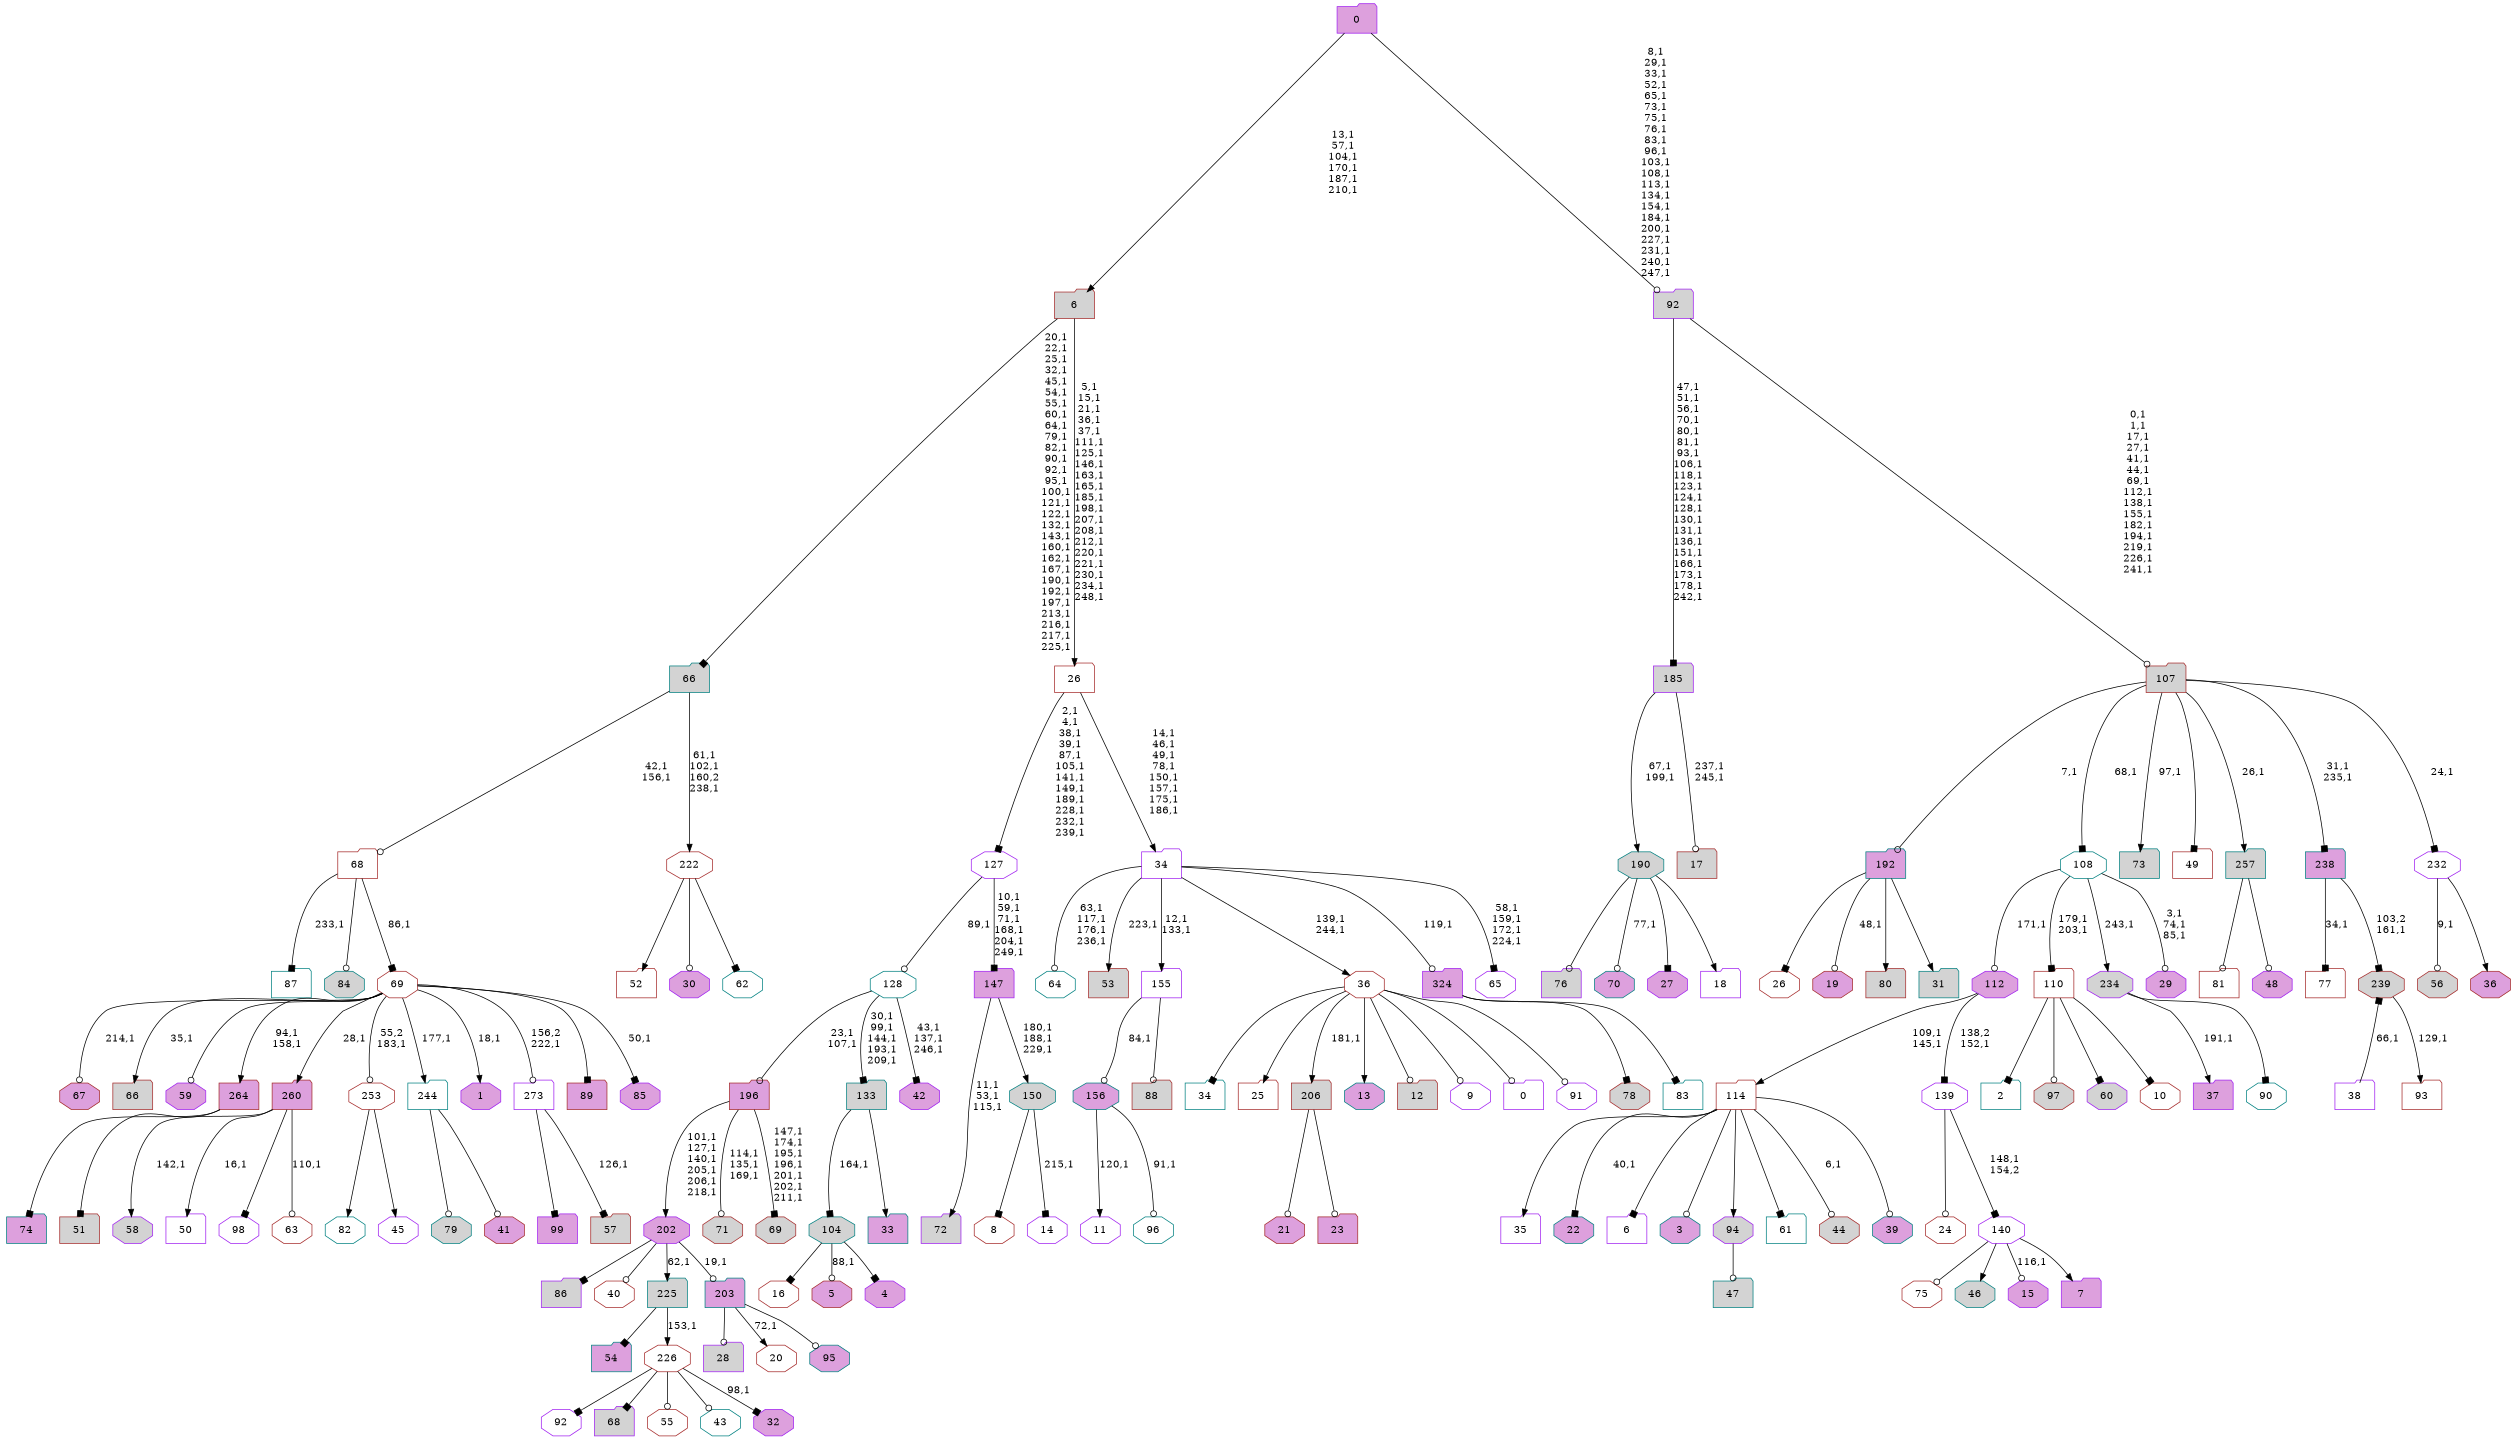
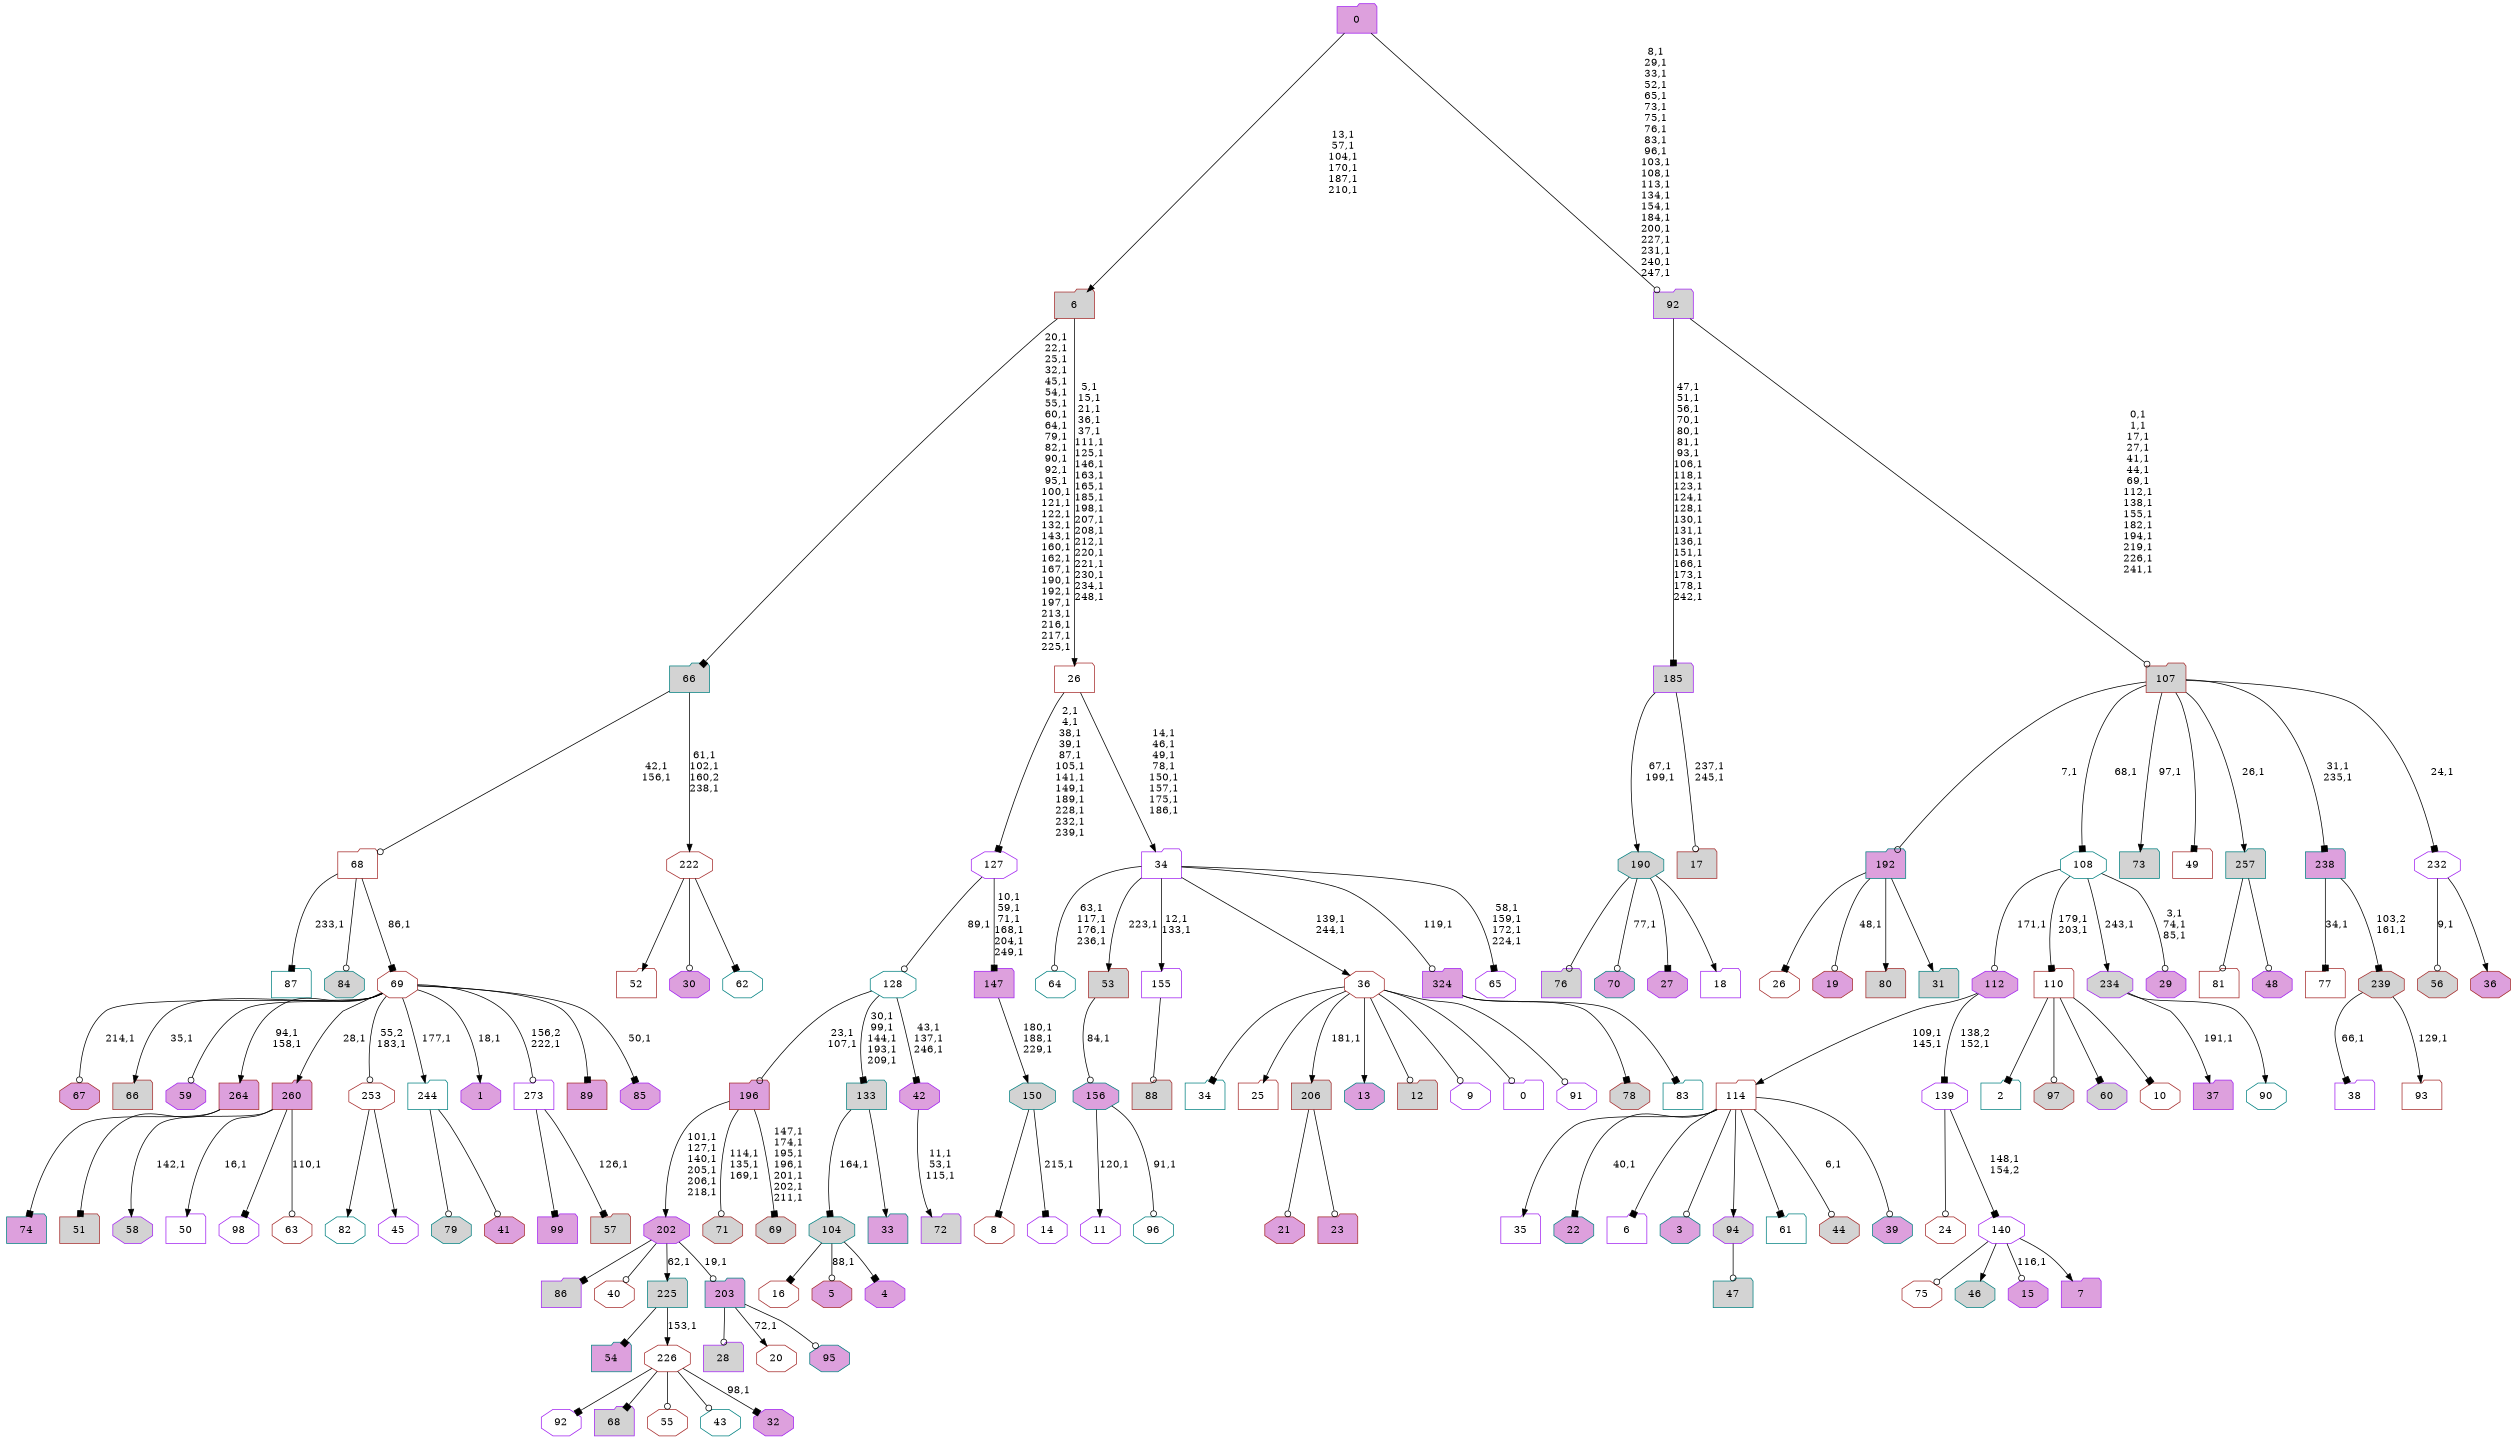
edge "234" -> "90": arrowhead box -> normal
edge "155" -> "156": now "53" -> "156"
edge "38" -> "239": reversed
edge "147" -> "72": now "42" -> "72"
